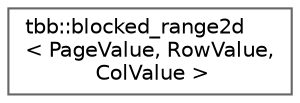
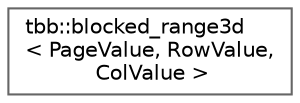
node "tbb::blocked_range2d < PageValue, RowValue, ColValue >": label "tbb::blocked_range2d < PageValue, RowValue, ColValue >" -> "tbb::blocked_range3d < PageValue, RowValue, ColValue >"
